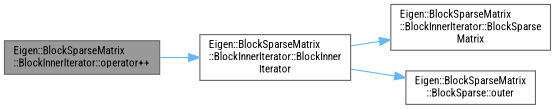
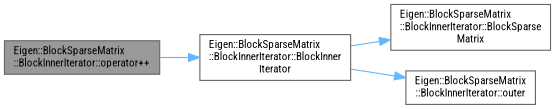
node "Eigen::BlockSparseMatrix ::BlockSparse::outer": label "Eigen::BlockSparseMatrix ::BlockSparse::outer" -> "Eigen::BlockSparseMatrix ::BlockInnerIterator::outer"
